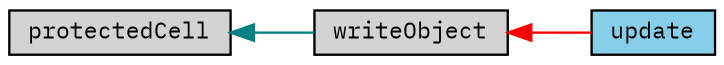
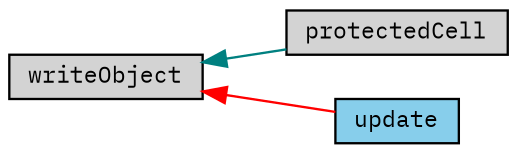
edge "writeObject" -> "protectedCell": reversed
